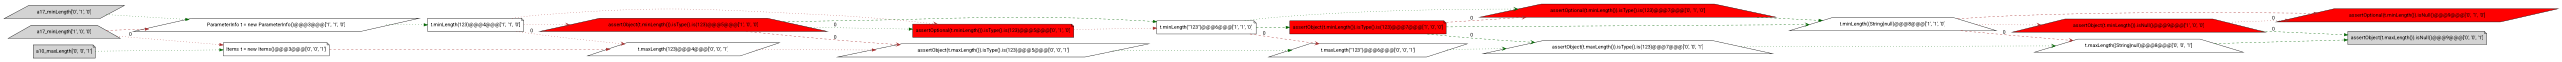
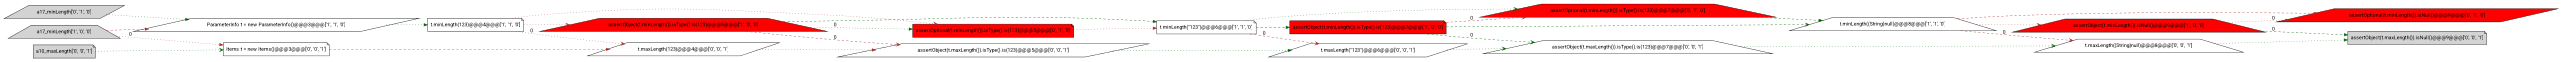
edge "t.maxLength((String)null)@@@8@@@['0', '0', '1']" -> "assertObject(t.maxLength()).isNull()@@@9@@@['0', '0', '1']": style dashed -> dotted
edge "a10_maxLength['0', '0', '1']" -> "Items t = new Items()@@@3@@@['0', '0', '1']": arrowhead normal -> vee
